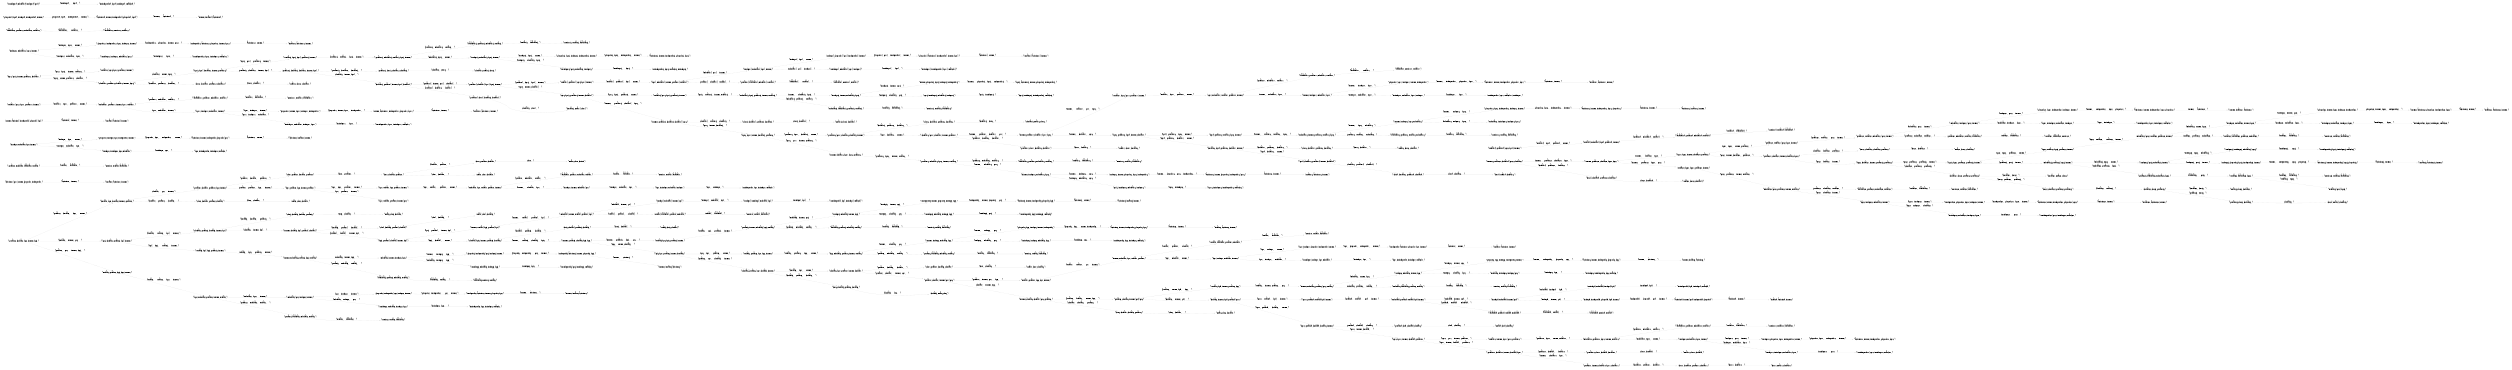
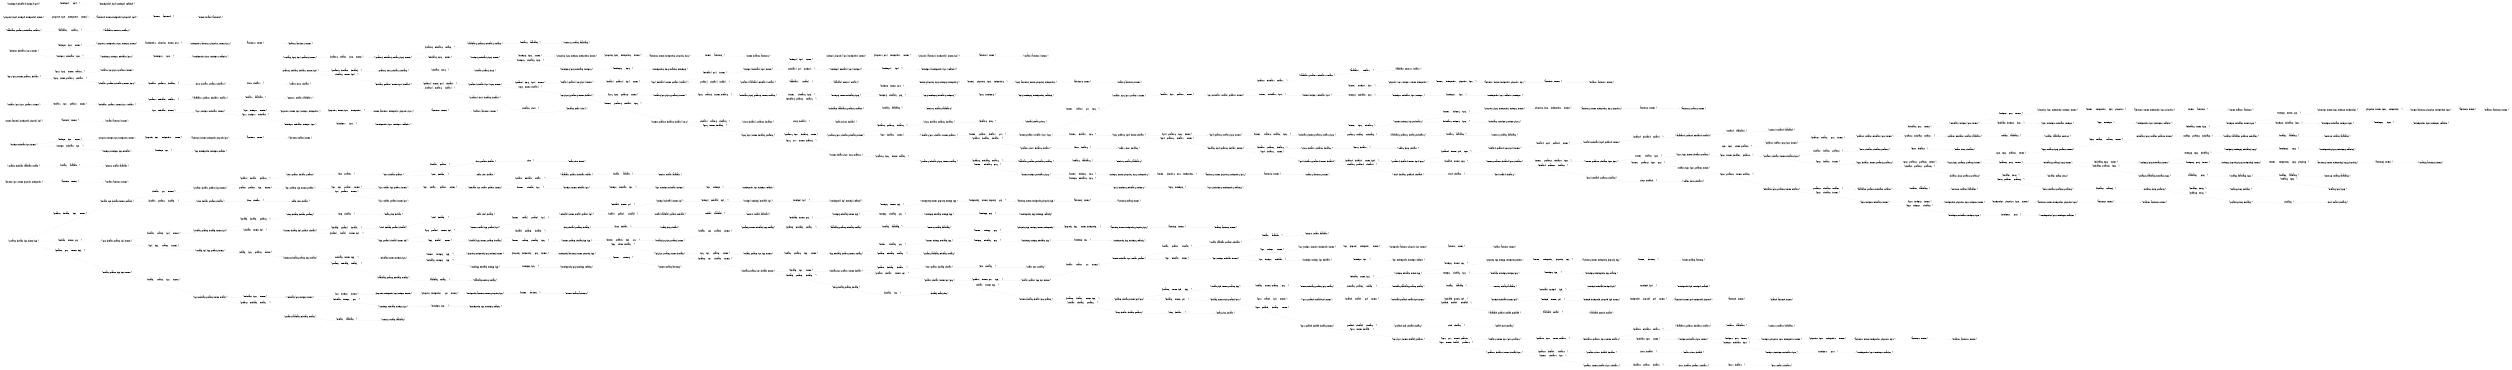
node "{ ins_sens, ins_abs_13, activ_ins_13, }": added
node "{ bg_13, bg_14, cho_bal_12, ins_sens, gut_abs_13, }": removed
node "{ ins_abs_15, activ_ins_15, ins_sens, }": added
node "{ gut_abs_19, cho_bal_19, ins_sens, bg_19, bg_20, }": added
node "{ met_irr_6, tot_bal_6, basal_bal_6, }": removed
node "{ ins_abs_10, activ_ins_10, ins_sens, }": added
